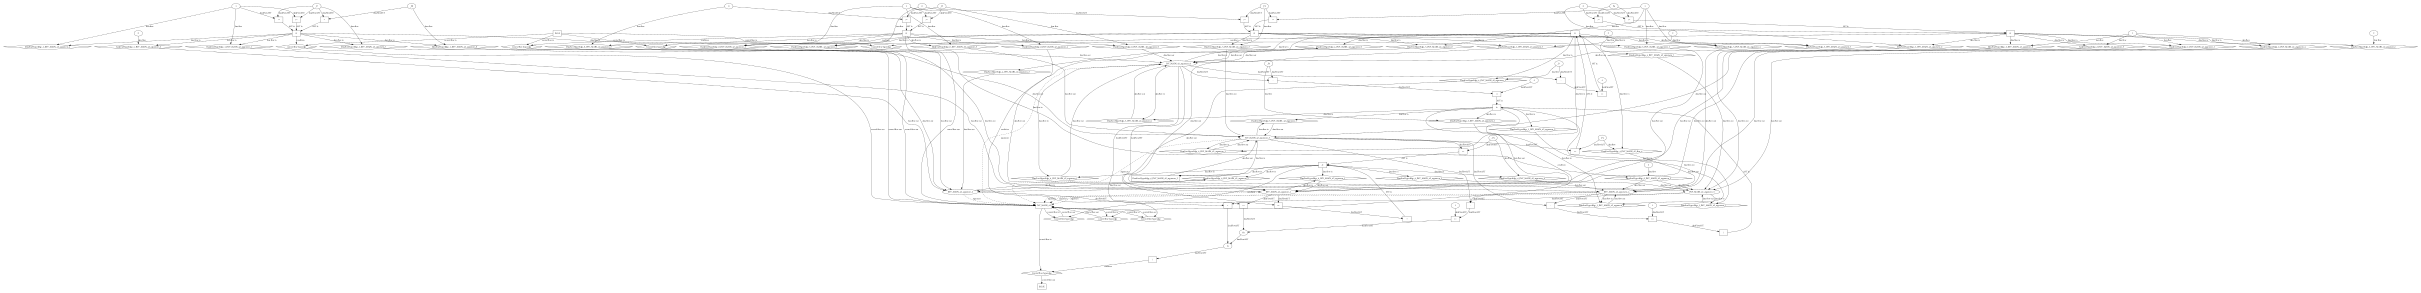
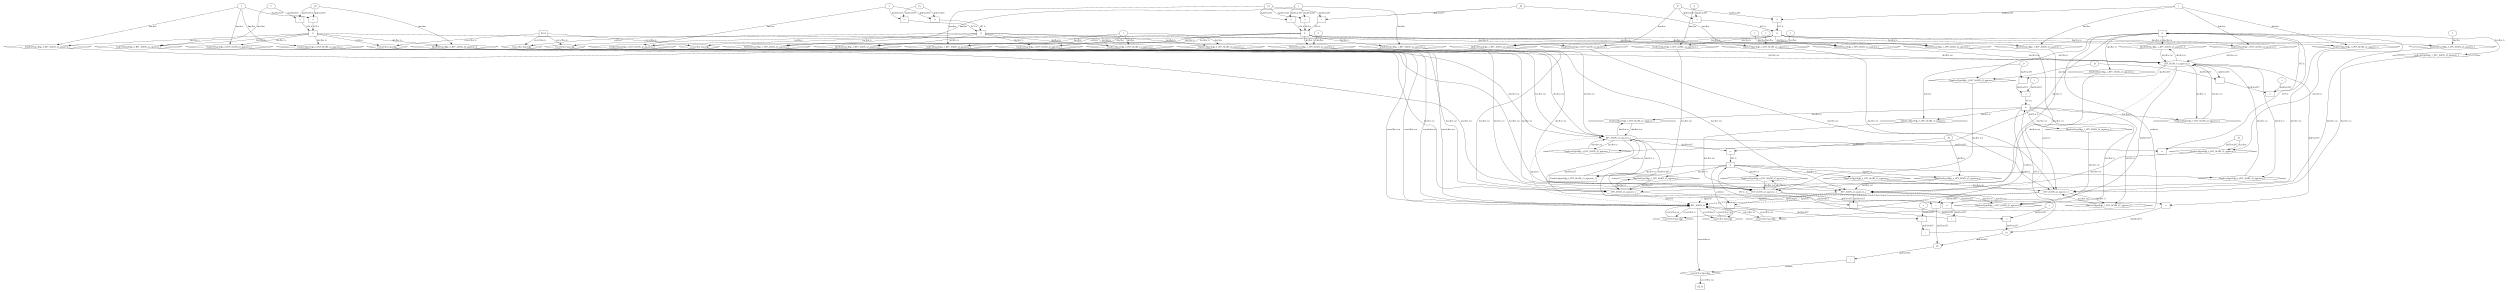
node "DataFowHyperEdge_4_INV_MAIN_42_flow_4": label "DataFowHyperEdge_4_INV_MAIN_42_flow_4" -> "DataFowHyperEdge_4_INV_MAIN_42_argument_4"
edge "DataFowHyperEdge_0_INV_MAIN_42_argument_5" -> "INV_MAIN_42_argument_4": now "DataFowHyperEdge_1_INV_MAIN_42_argument_4" -> "INV_MAIN_42_argument_4"
